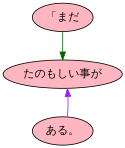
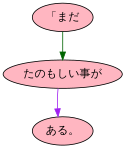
edge "ある。" -> "たのもしい事が": reversed
